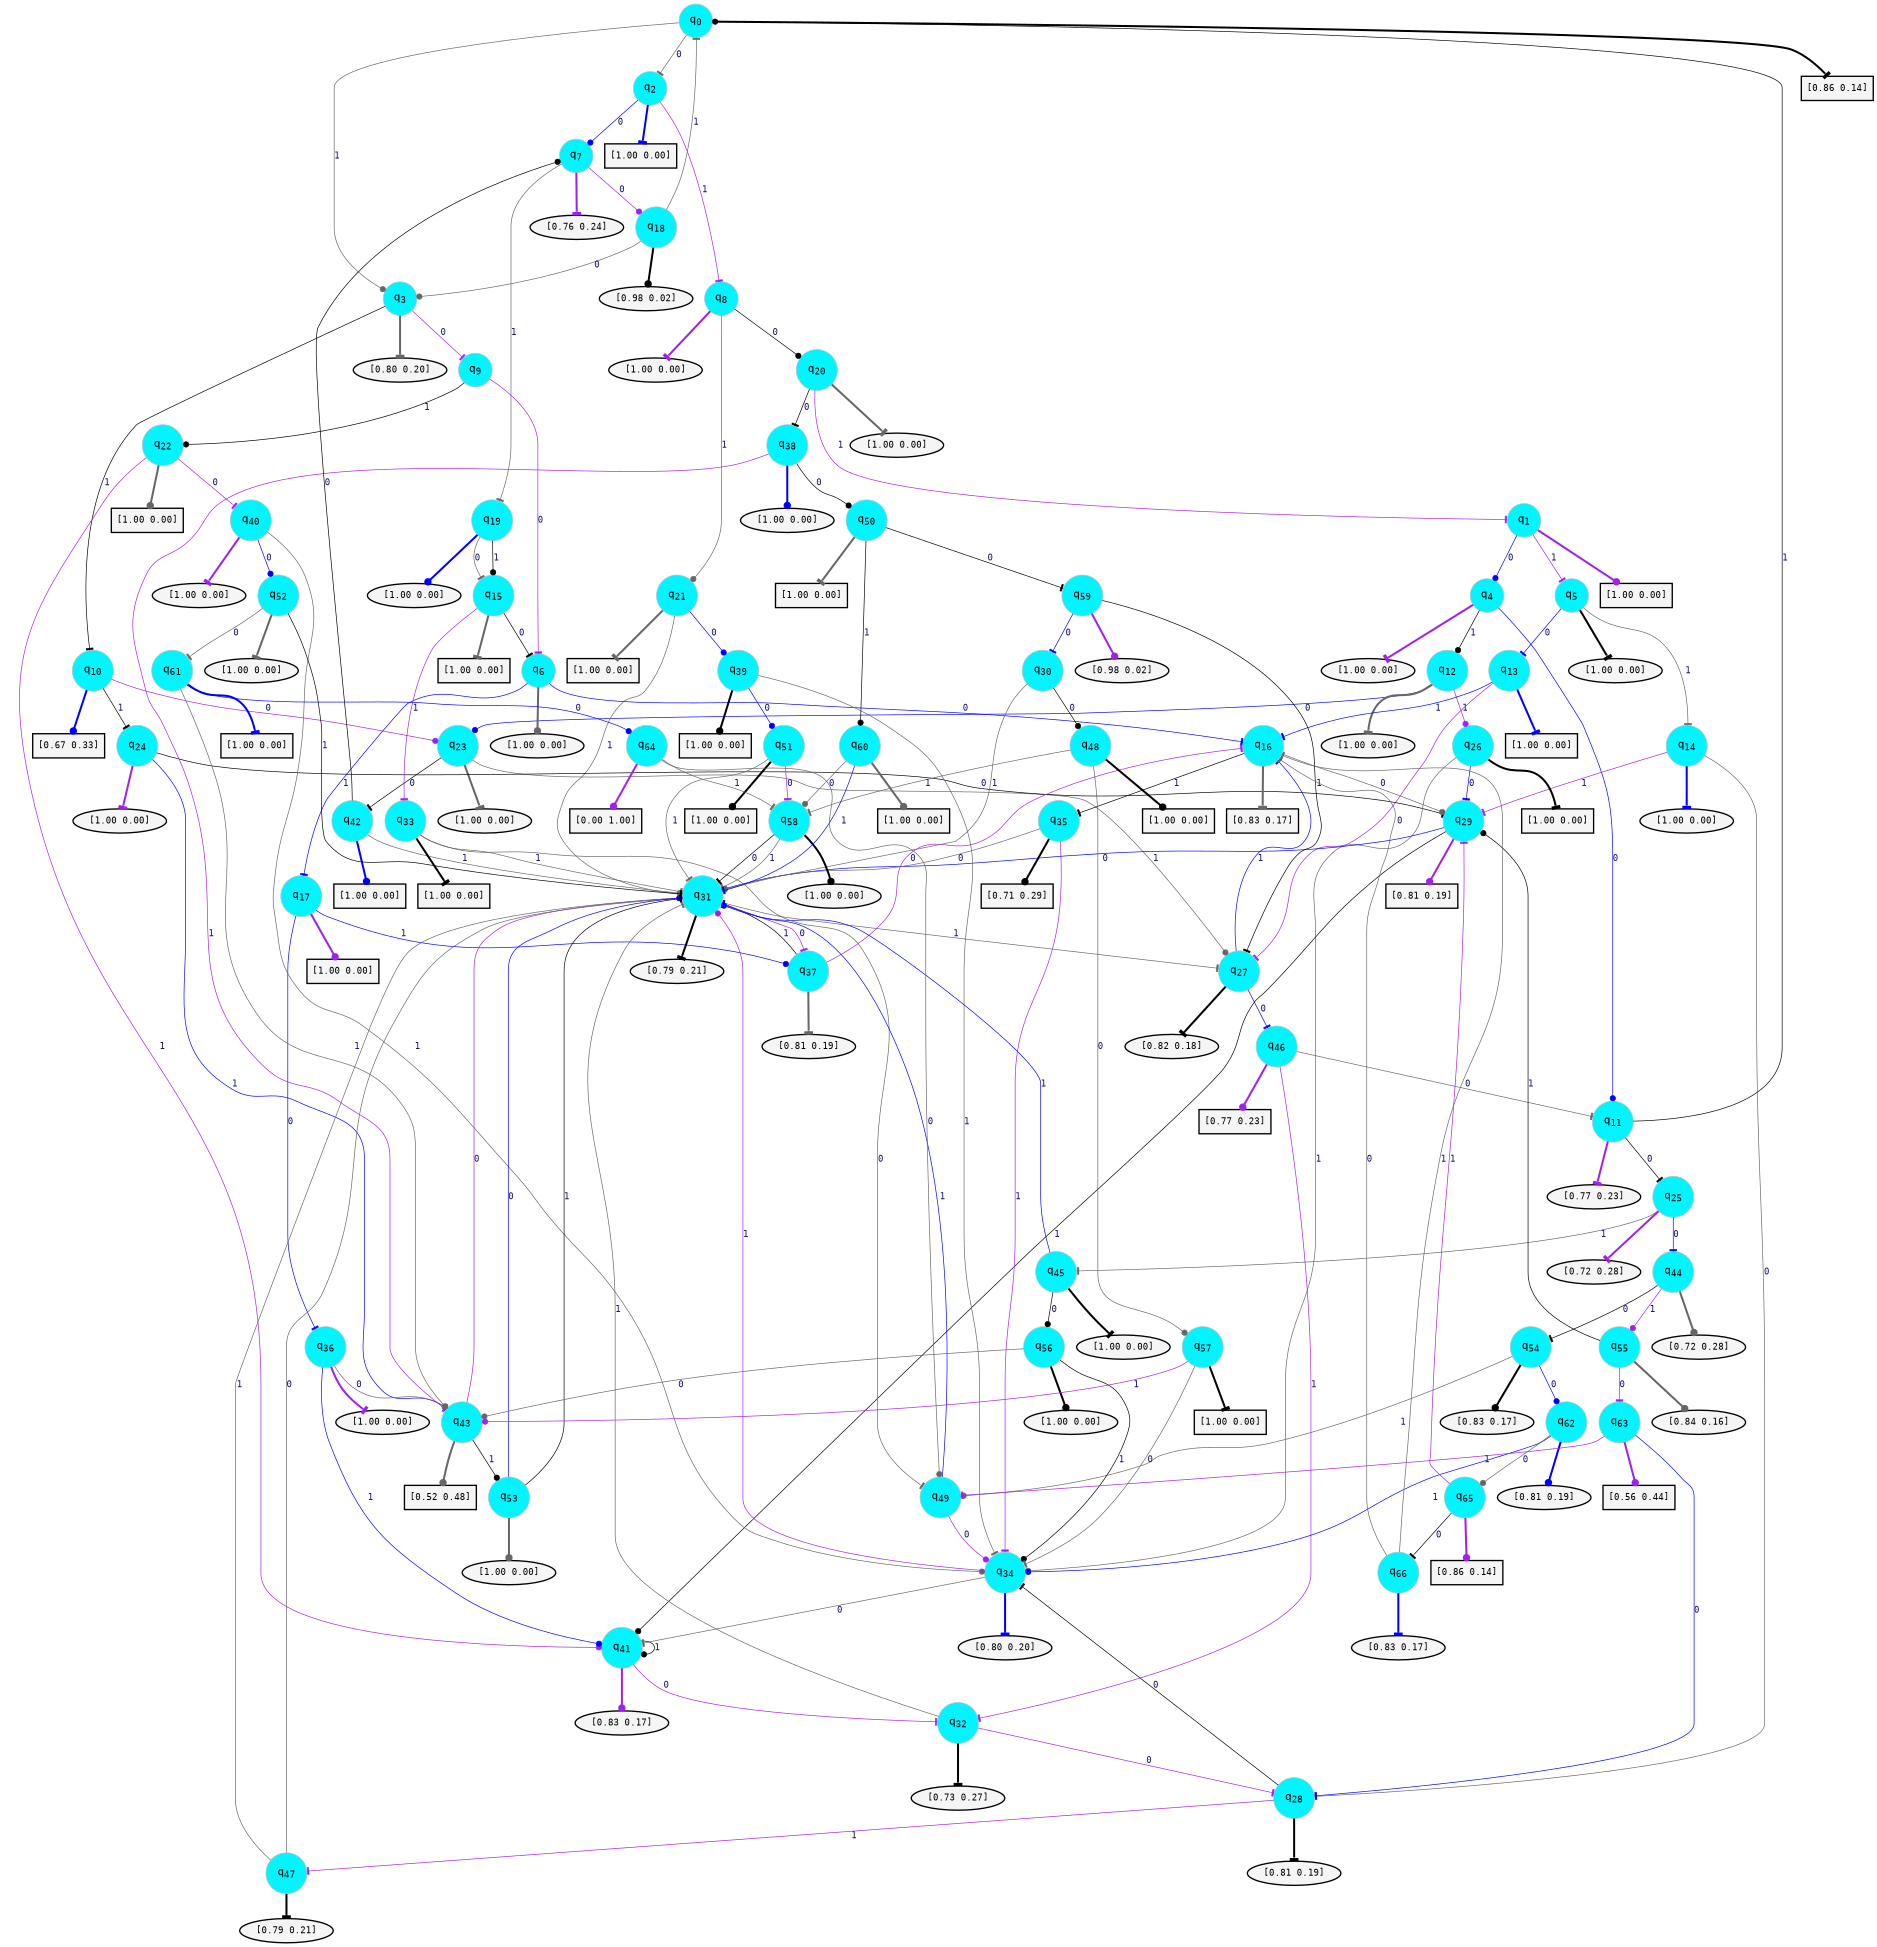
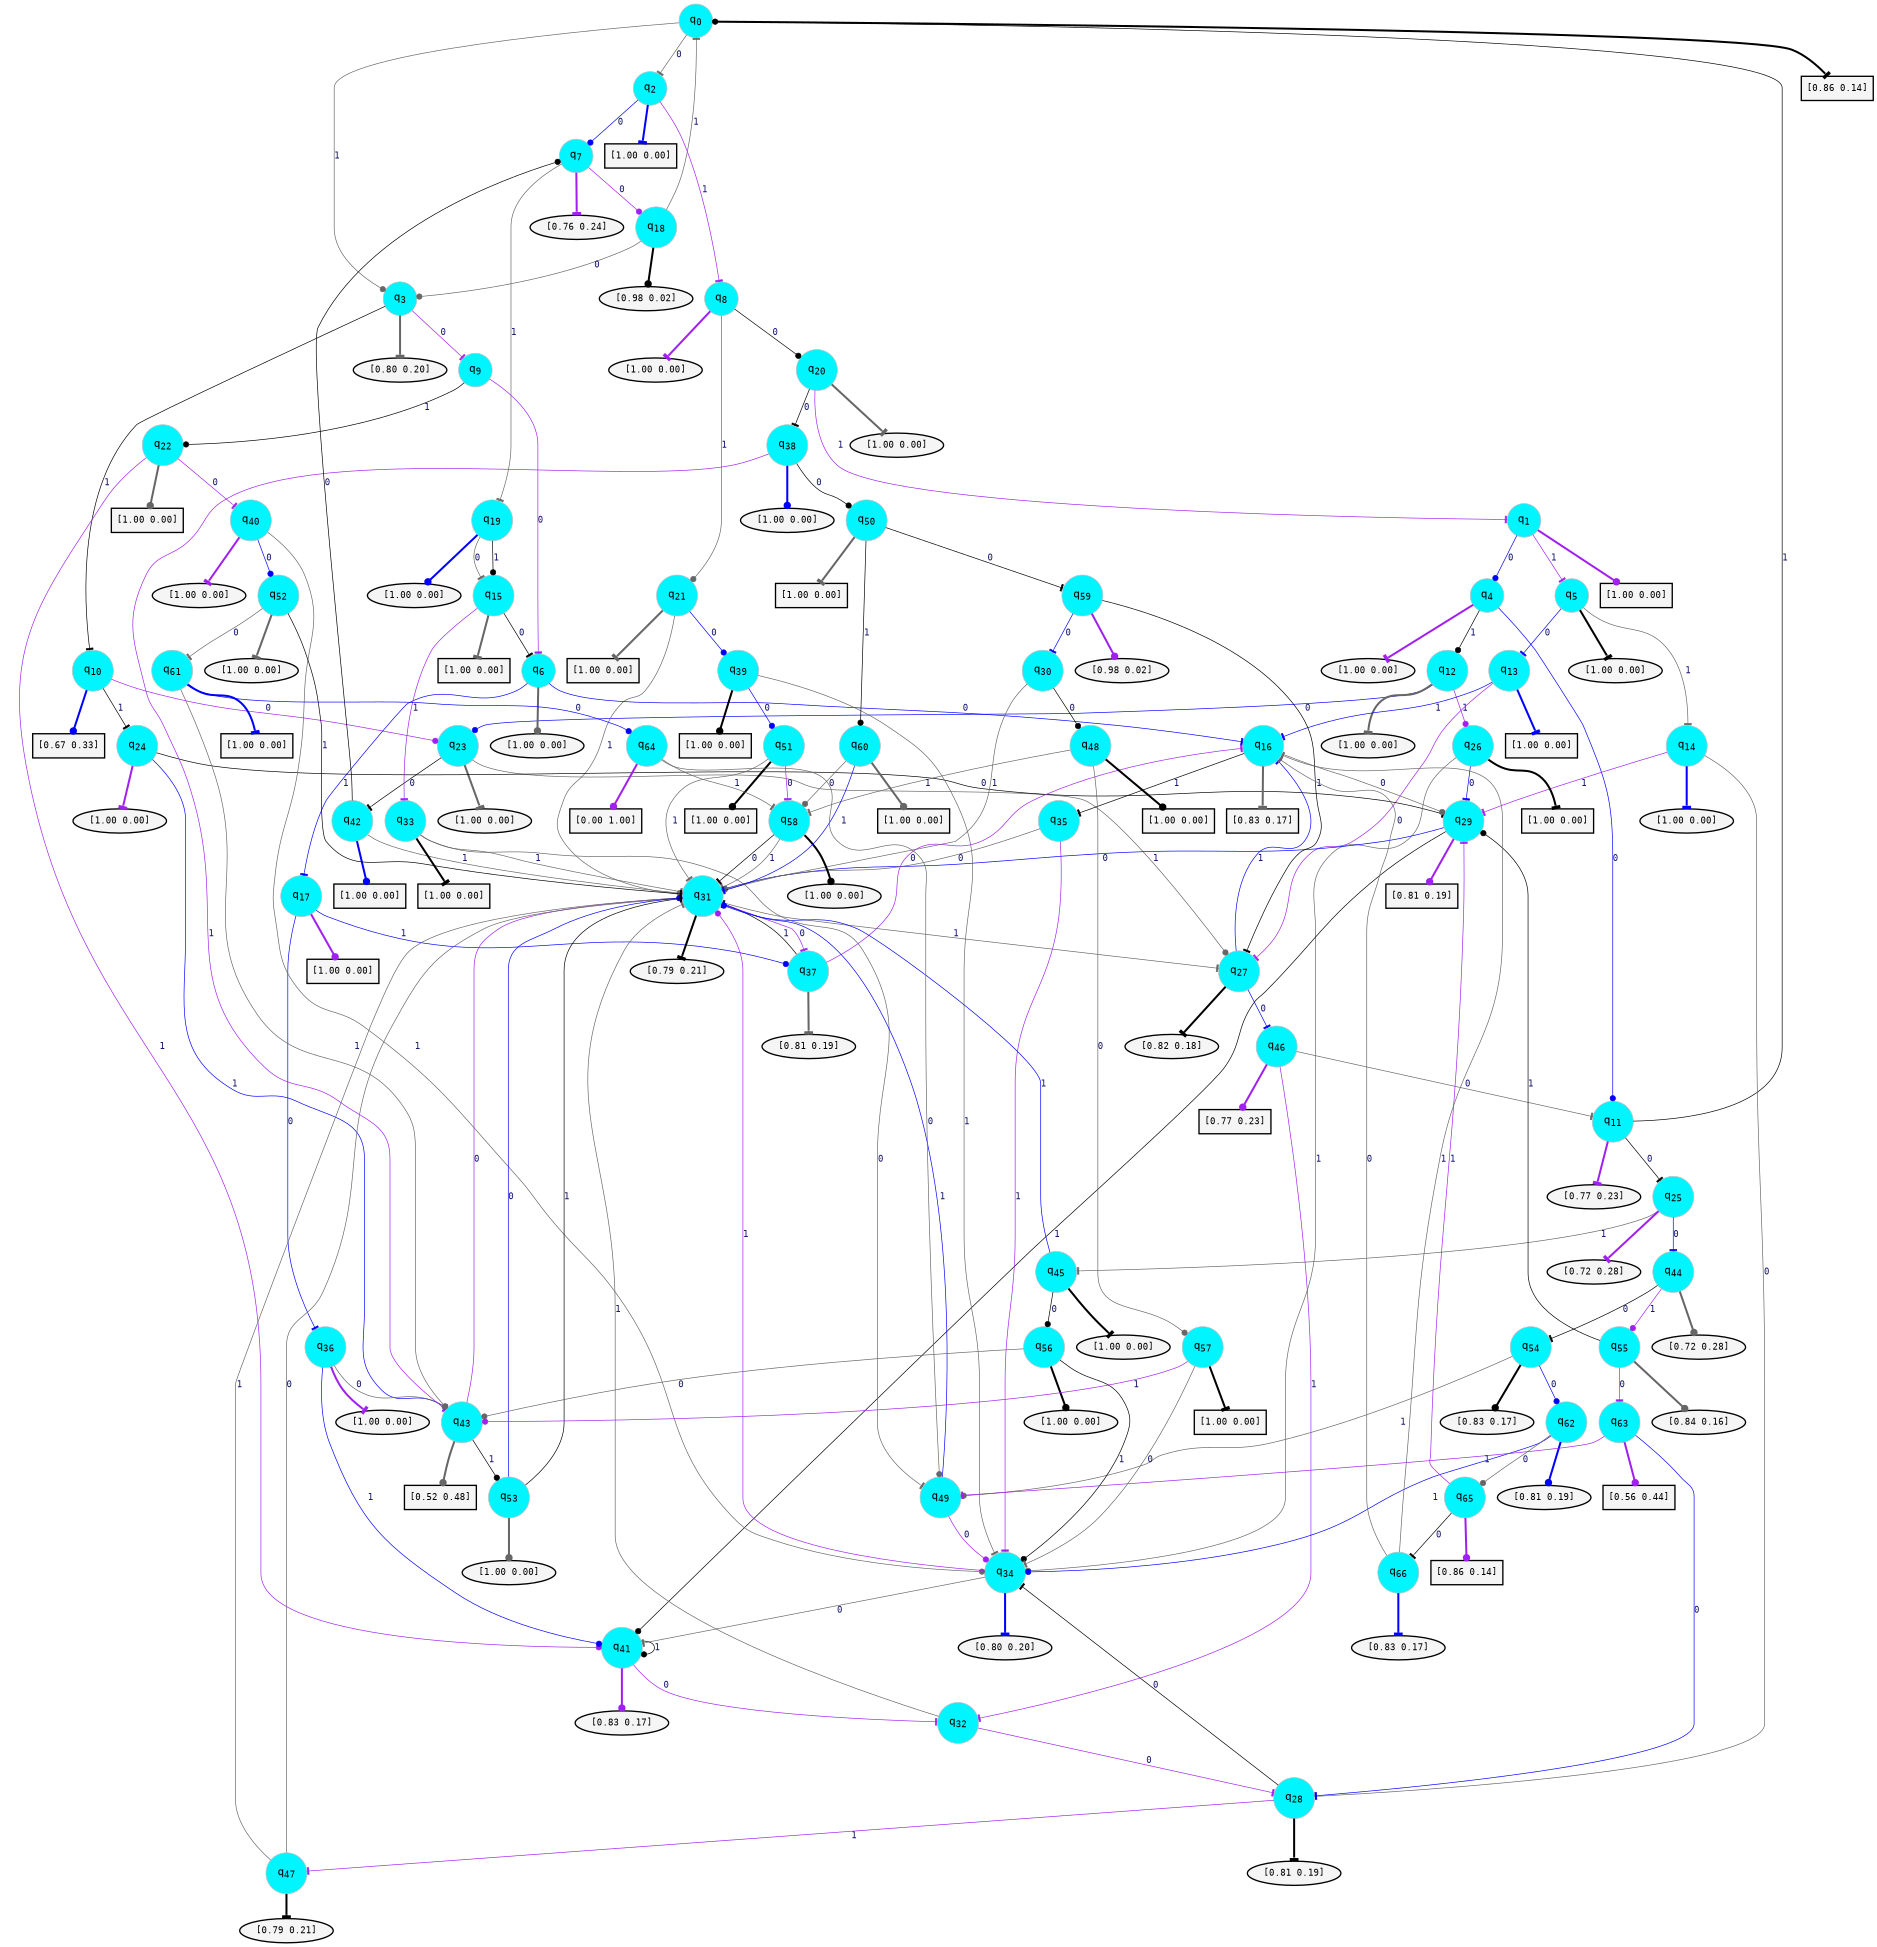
node "[0.71 0.29]": removed
node "[0.73 0.27]": removed
